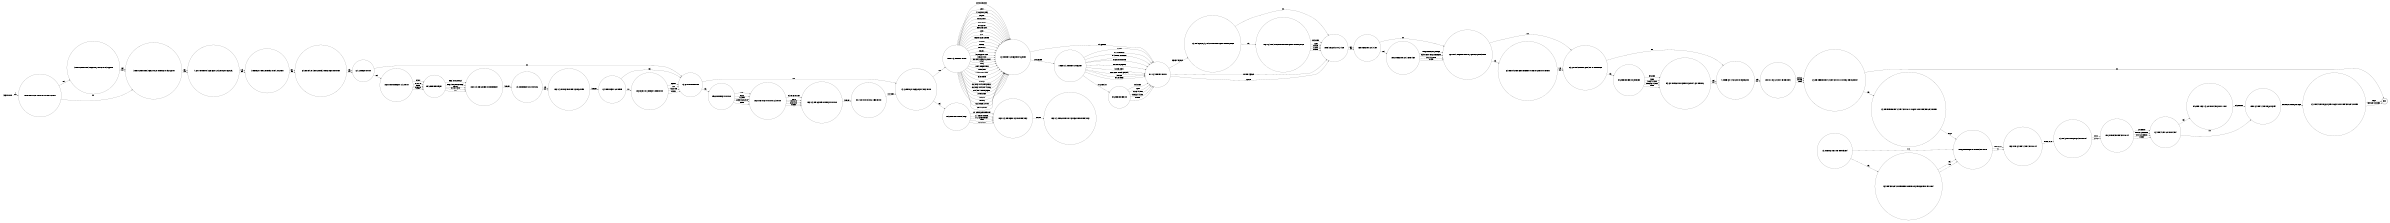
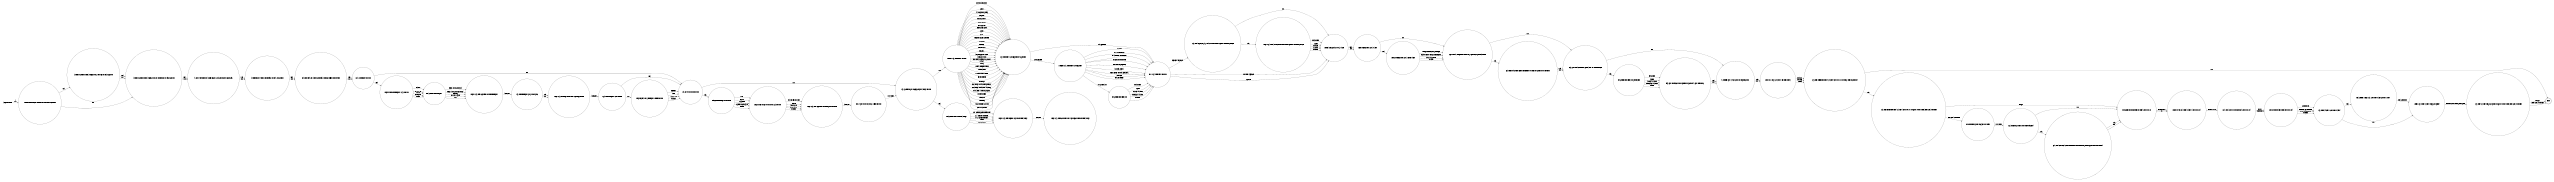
node "QUOTE THE VANTIVE CASE NUMBER": added
